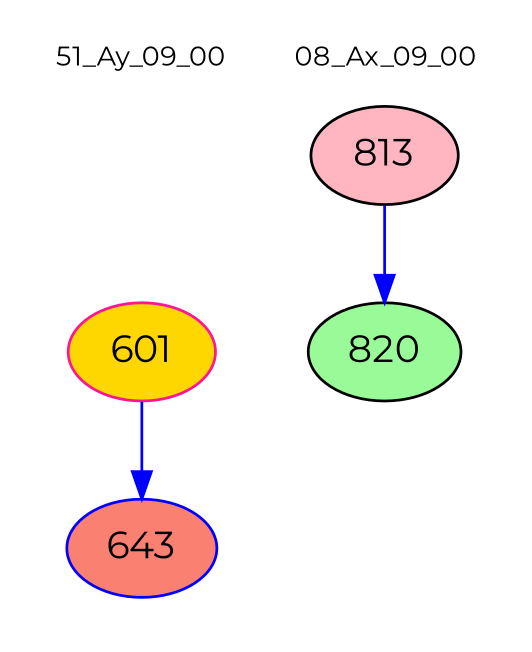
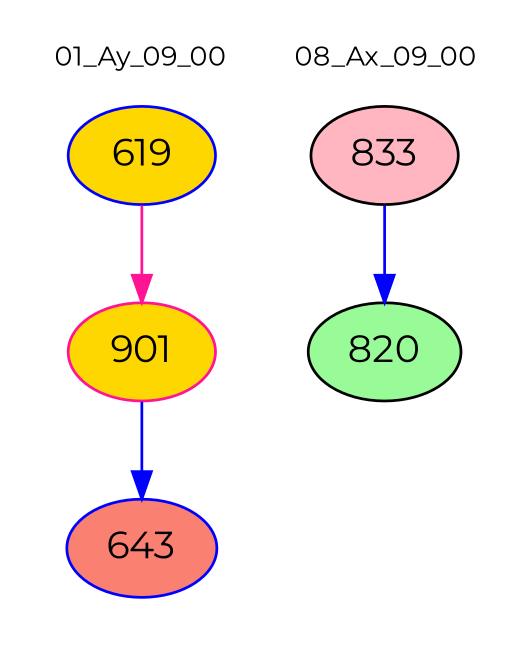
cluster "51_Ay_09_00": label "51_Ay_09_00" -> "01_Ay_09_00"
node "619": added
node "813": label "813" -> "833"
node "601": label "601" -> "901"
